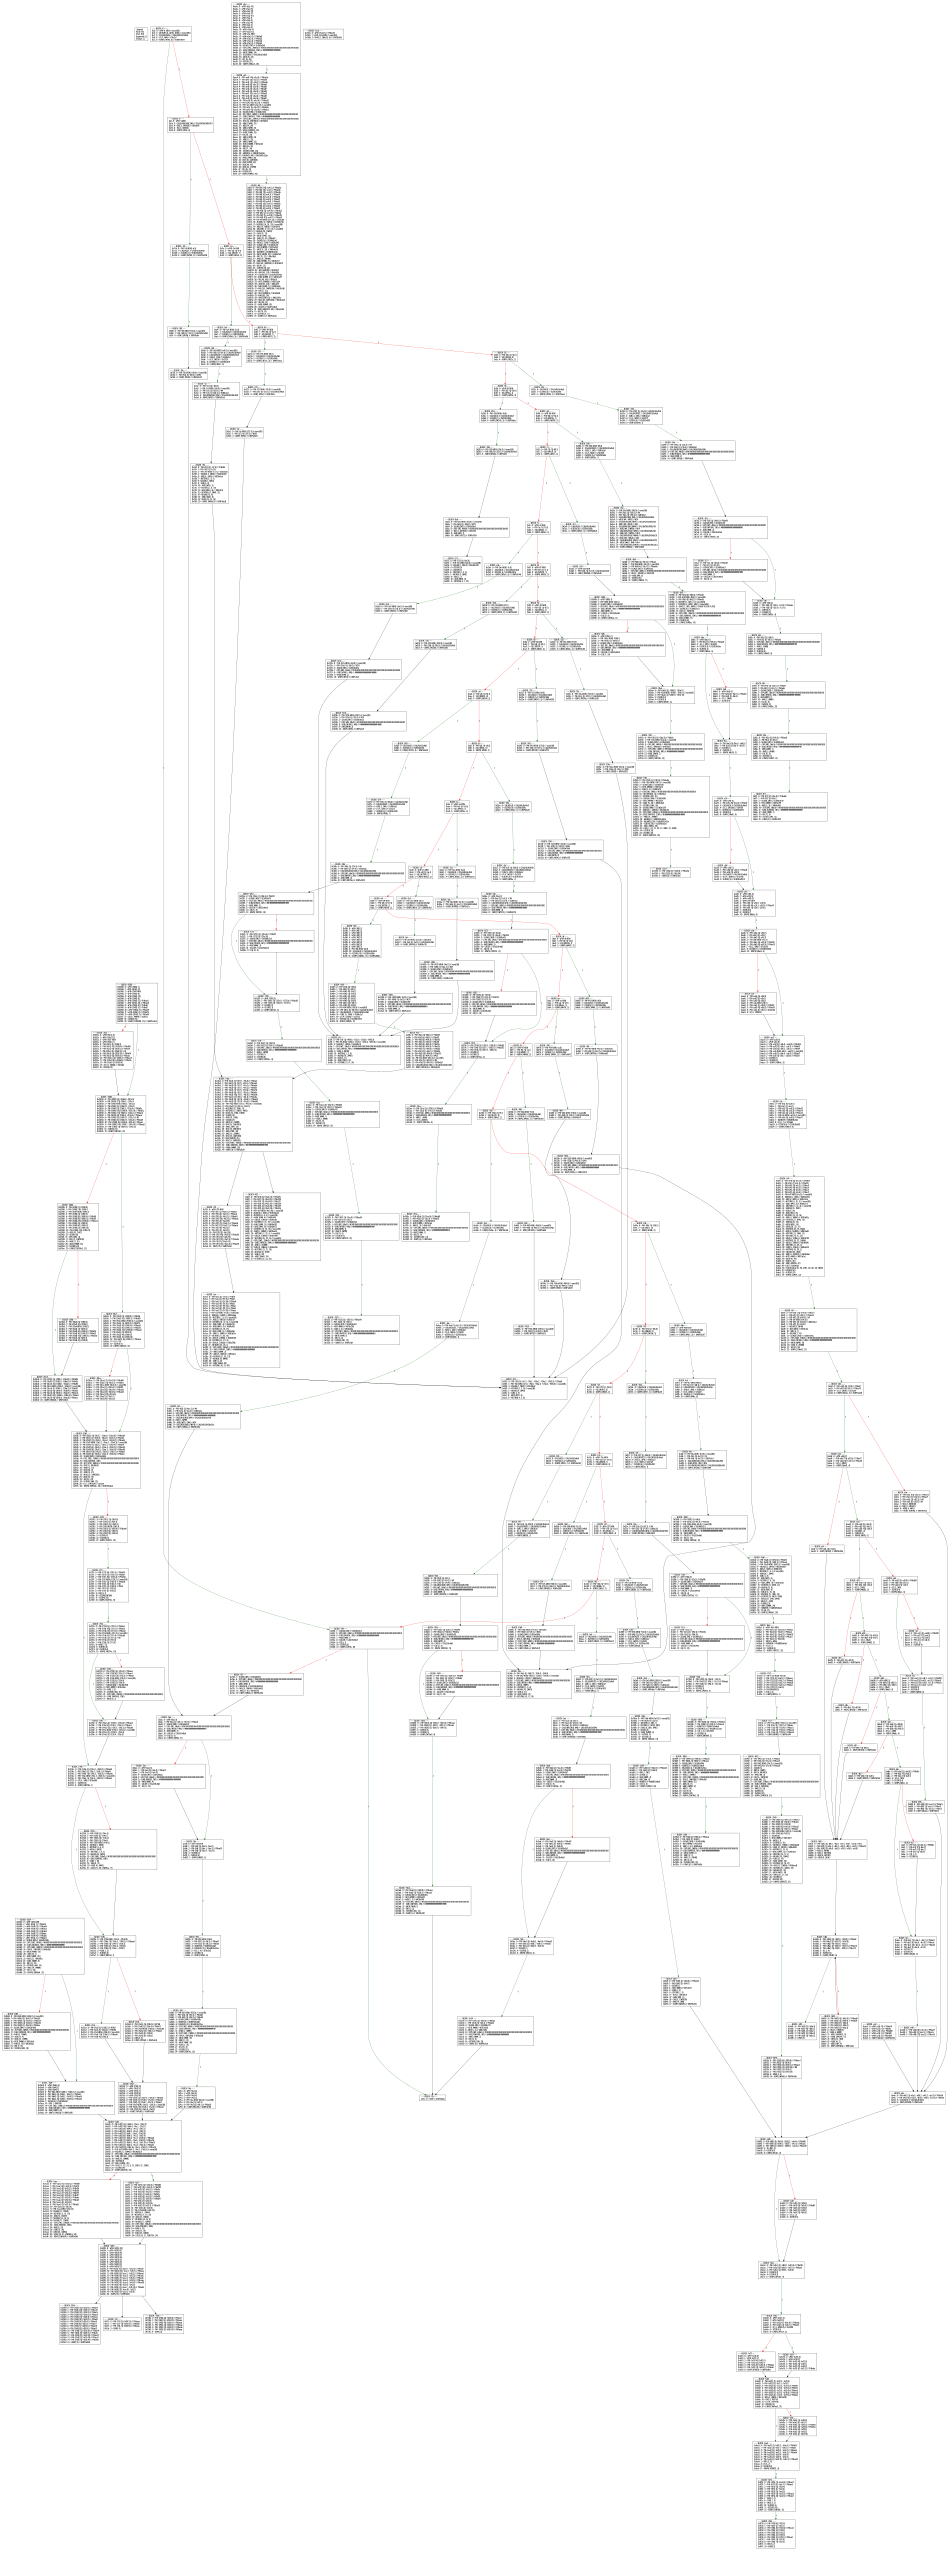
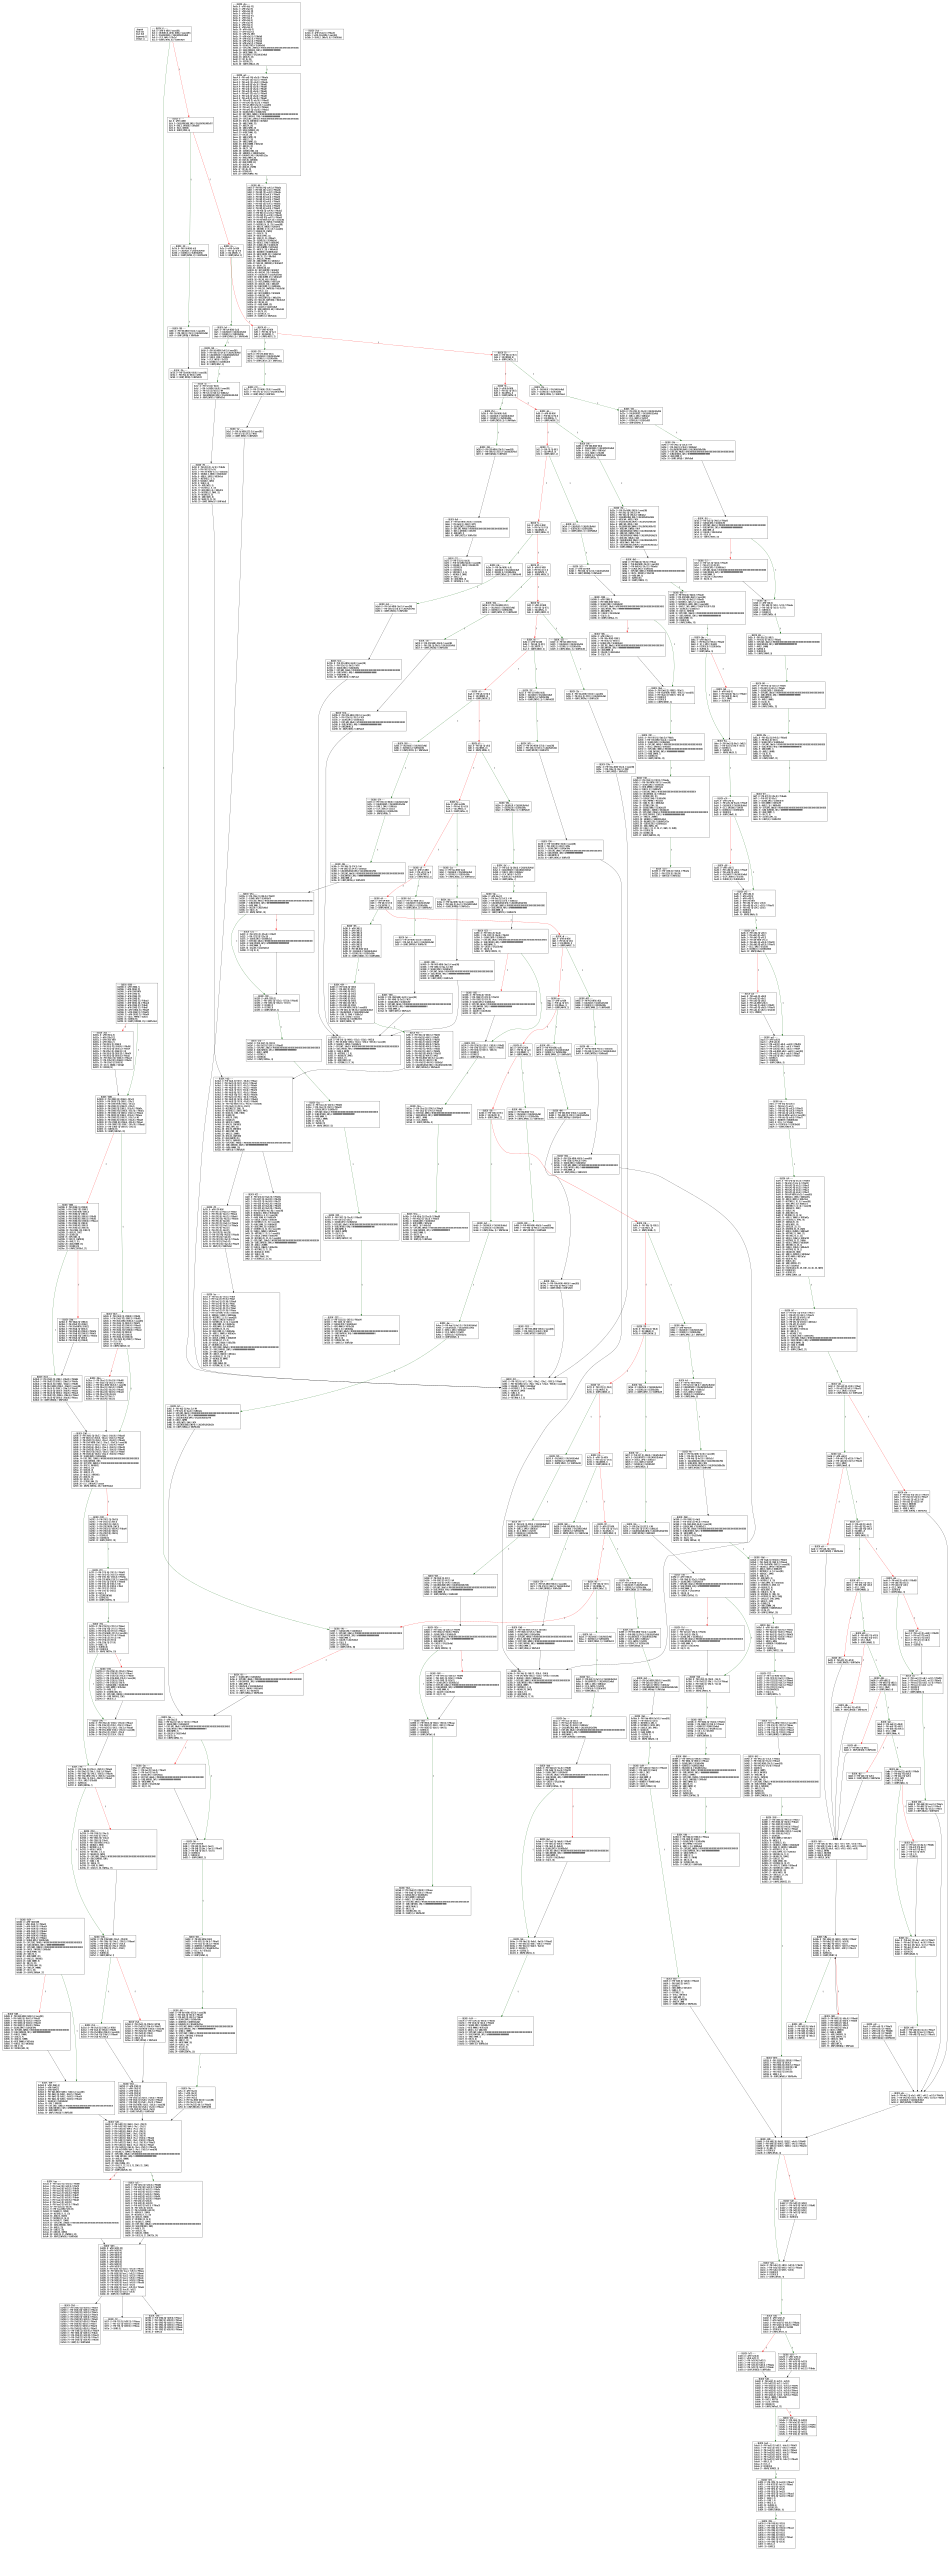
node "----- BLOCK ~17b ----- 0x17c: .0 = STOP // STOPx4fa9": removed
